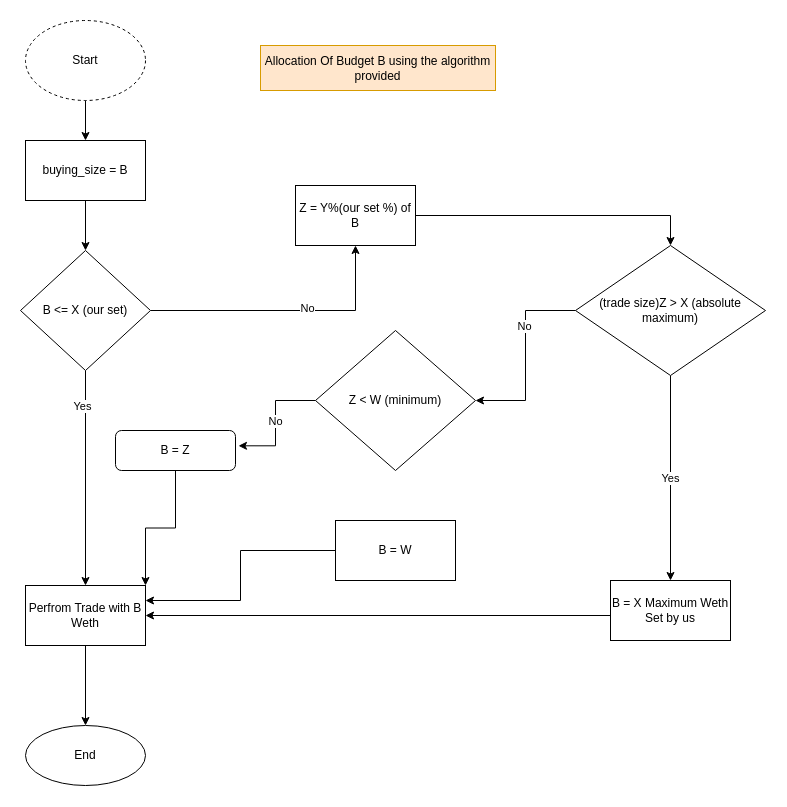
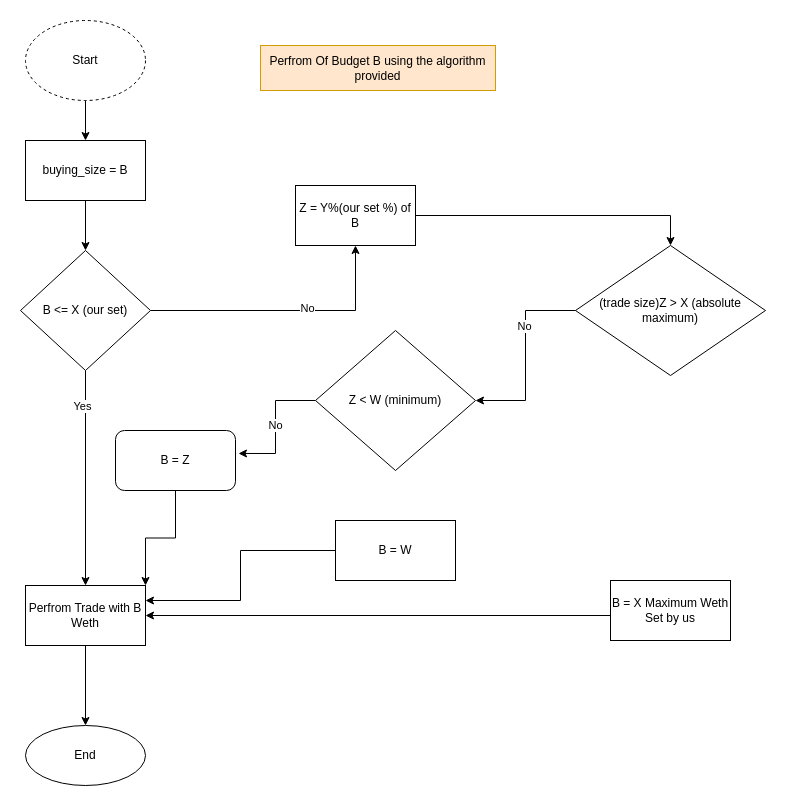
node "Allocation Of Budget B using the algorithm provided": label "Allocation Of Budget B using the algorithm provided" -> "Perfrom Of Budget B using the algorithm provided"
node "B = Z": size 120x40 -> 120x60
edge "(trade size)Z > X (absolute maximum)" -> "B = X Maximum Weth Set by us": removed, label "Yes"
